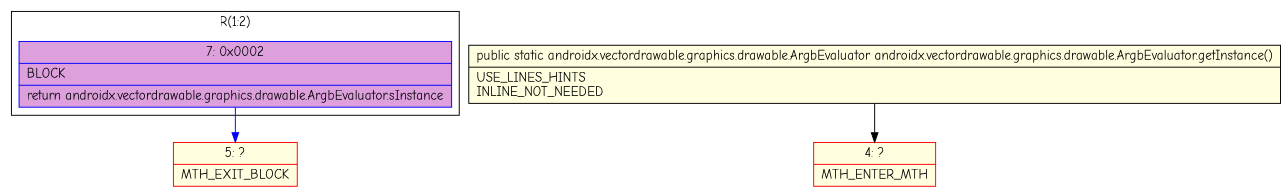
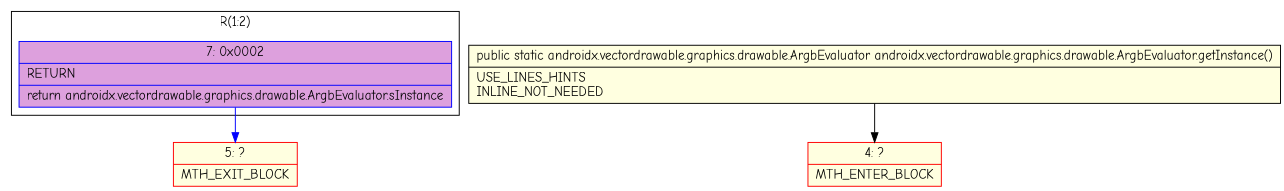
node "7: 0x0002": text "BLOCK" -> "RETURN"
node "4: ?": text "MTH_ENTER_MTH" -> "MTH_ENTER_BLOCK"
